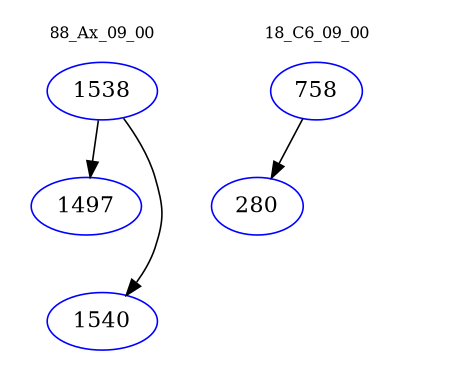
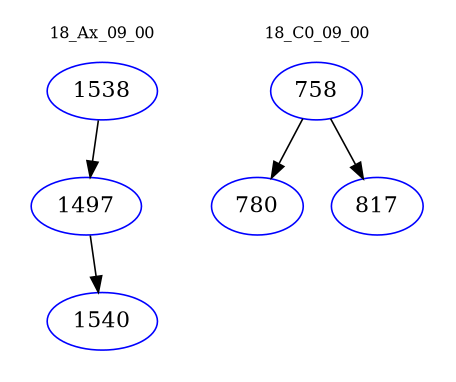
cluster "88_Ax_09_00": label "88_Ax_09_00" -> "18_Ax_09_00"
cluster "18_C6_09_00": label "18_C6_09_00" -> "18_C0_09_00"
edge "1538" -> "1540": now "1497" -> "1540"
node "280": label "280" -> "780"
node "817": added
